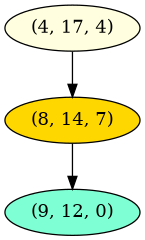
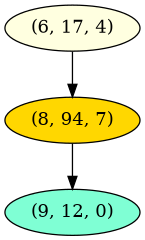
node "(4, 17, 4)": label "(4, 17, 4)" -> "(6, 17, 4)"
node "(8, 14, 7)": label "(8, 14, 7)" -> "(8, 94, 7)"
